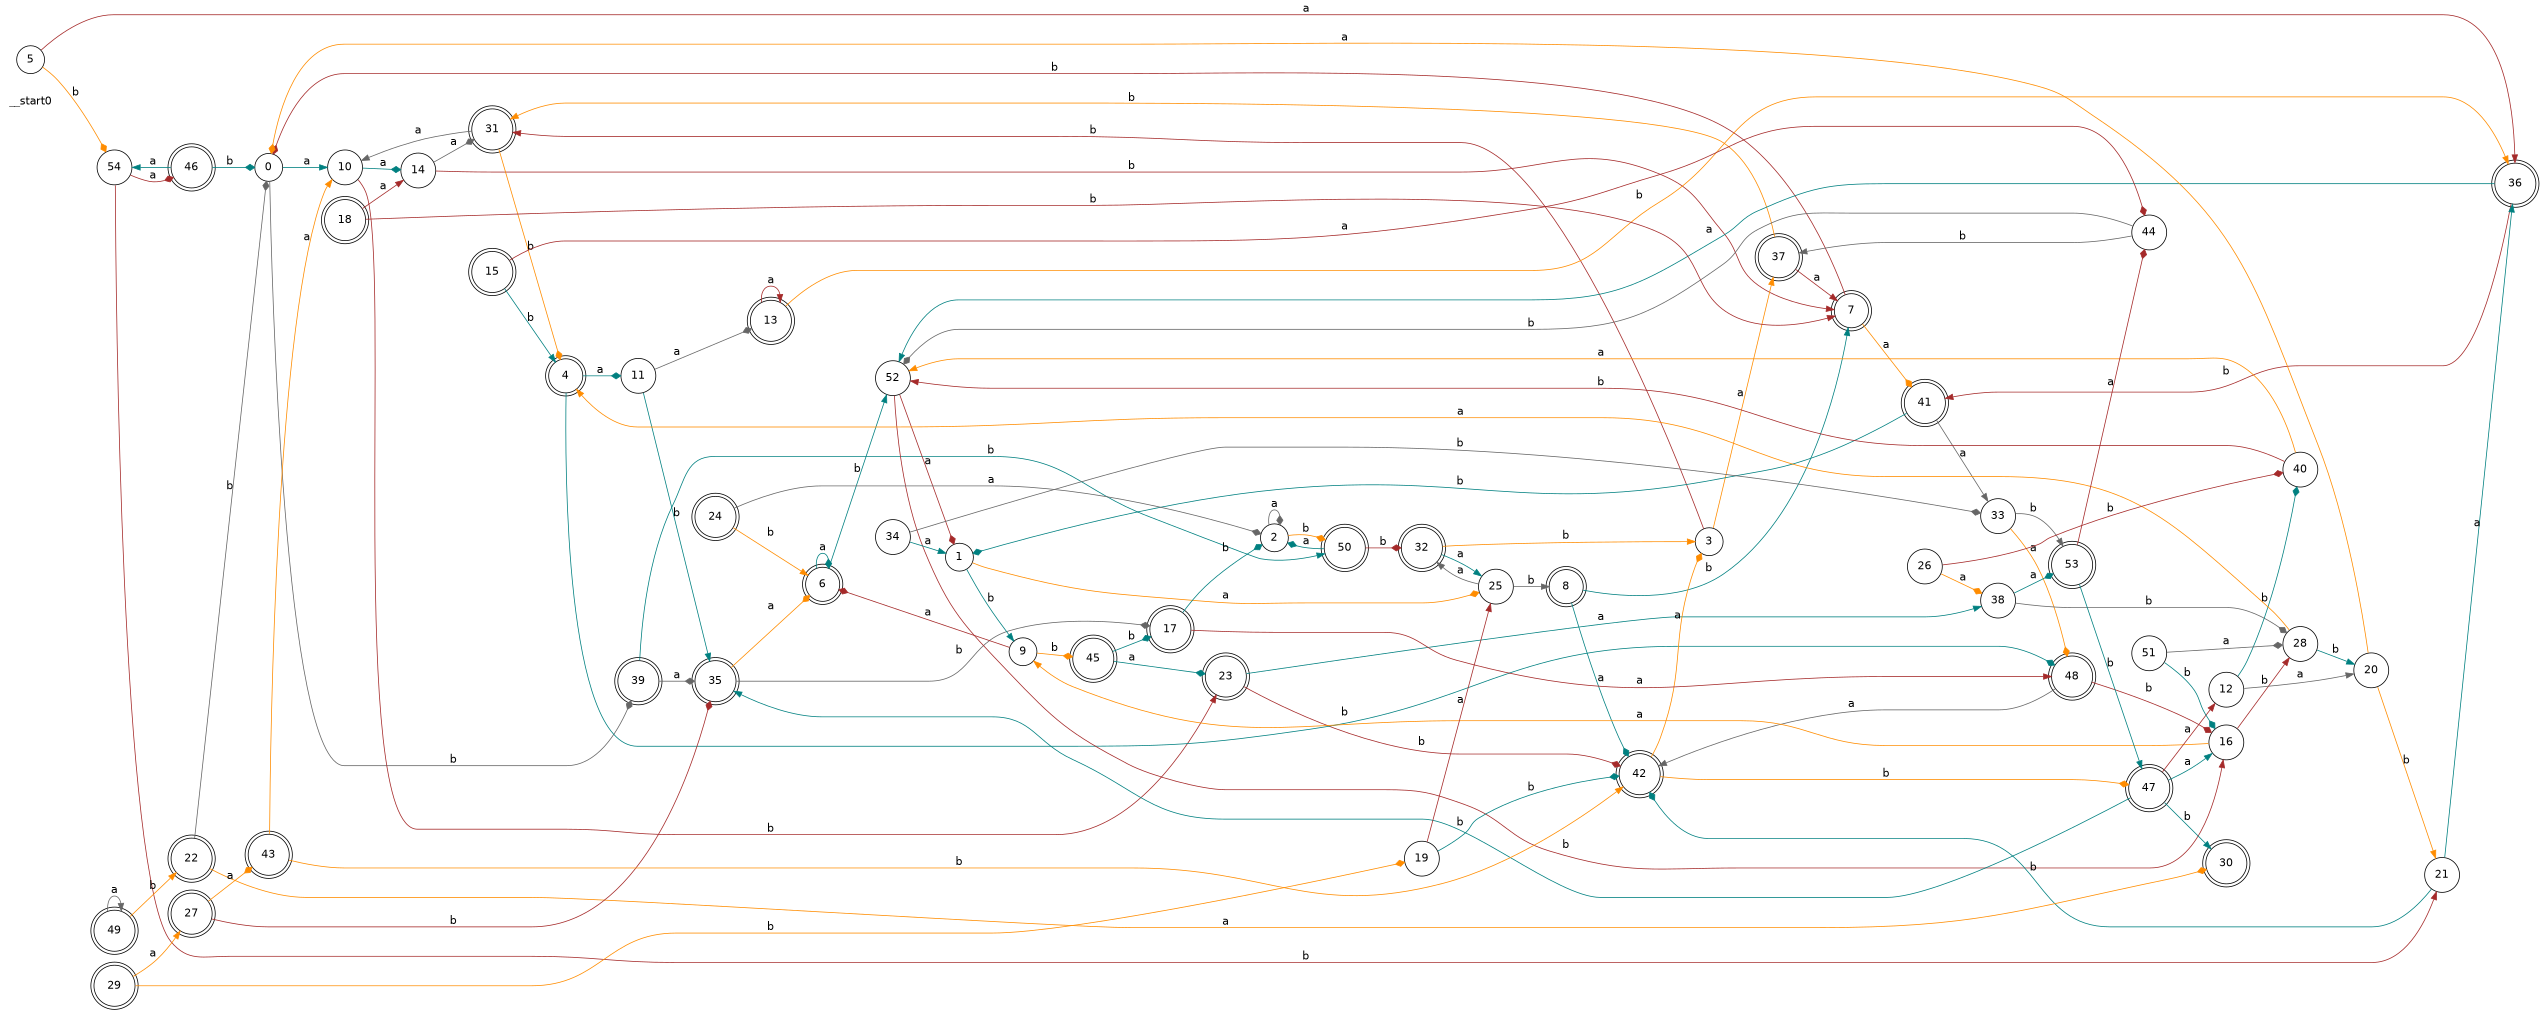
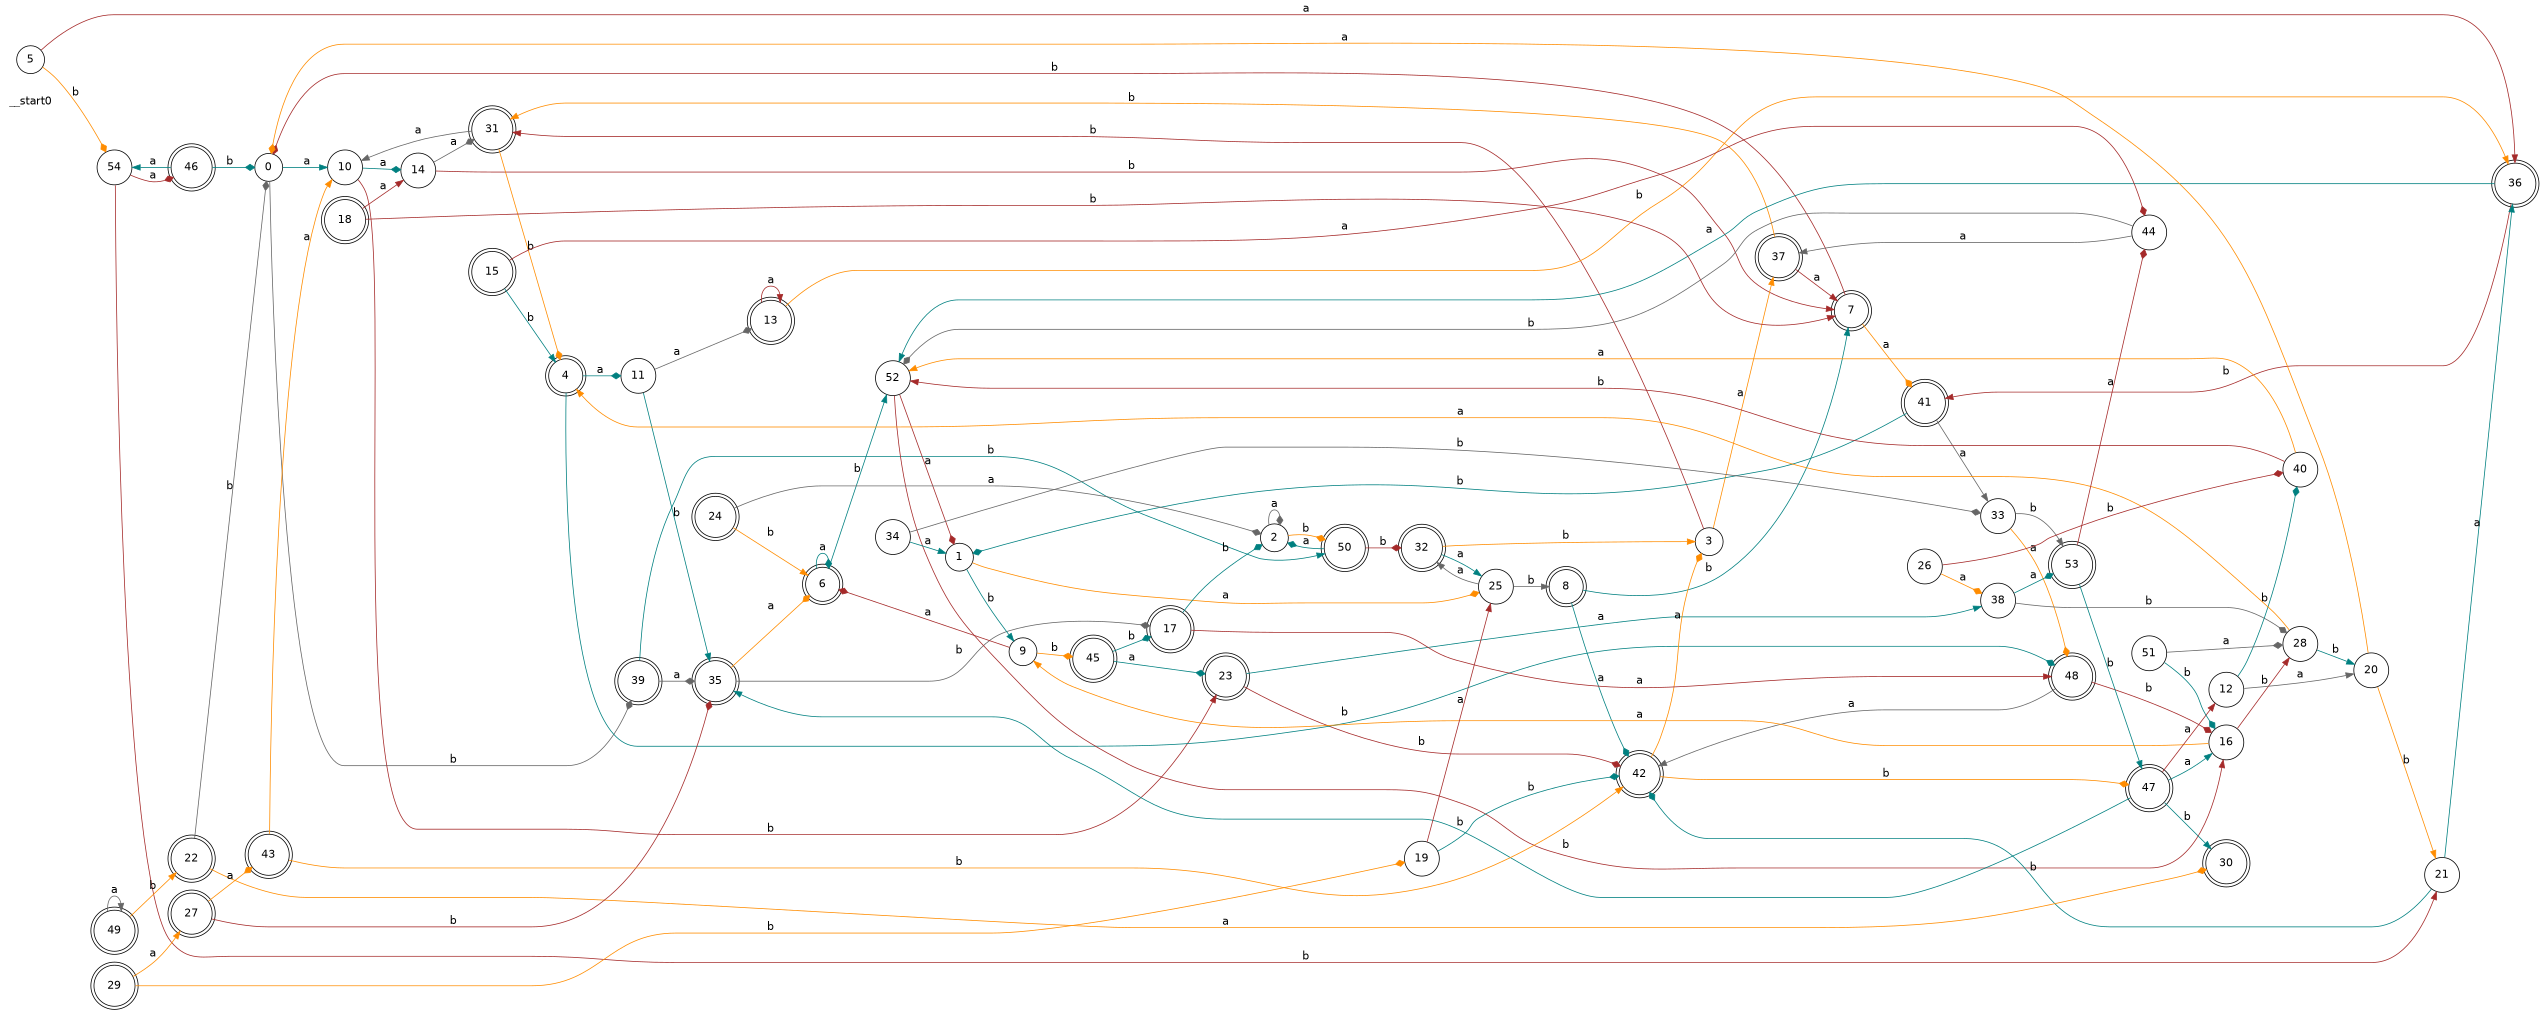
edge "44" -> "37": label "b" -> "a"
